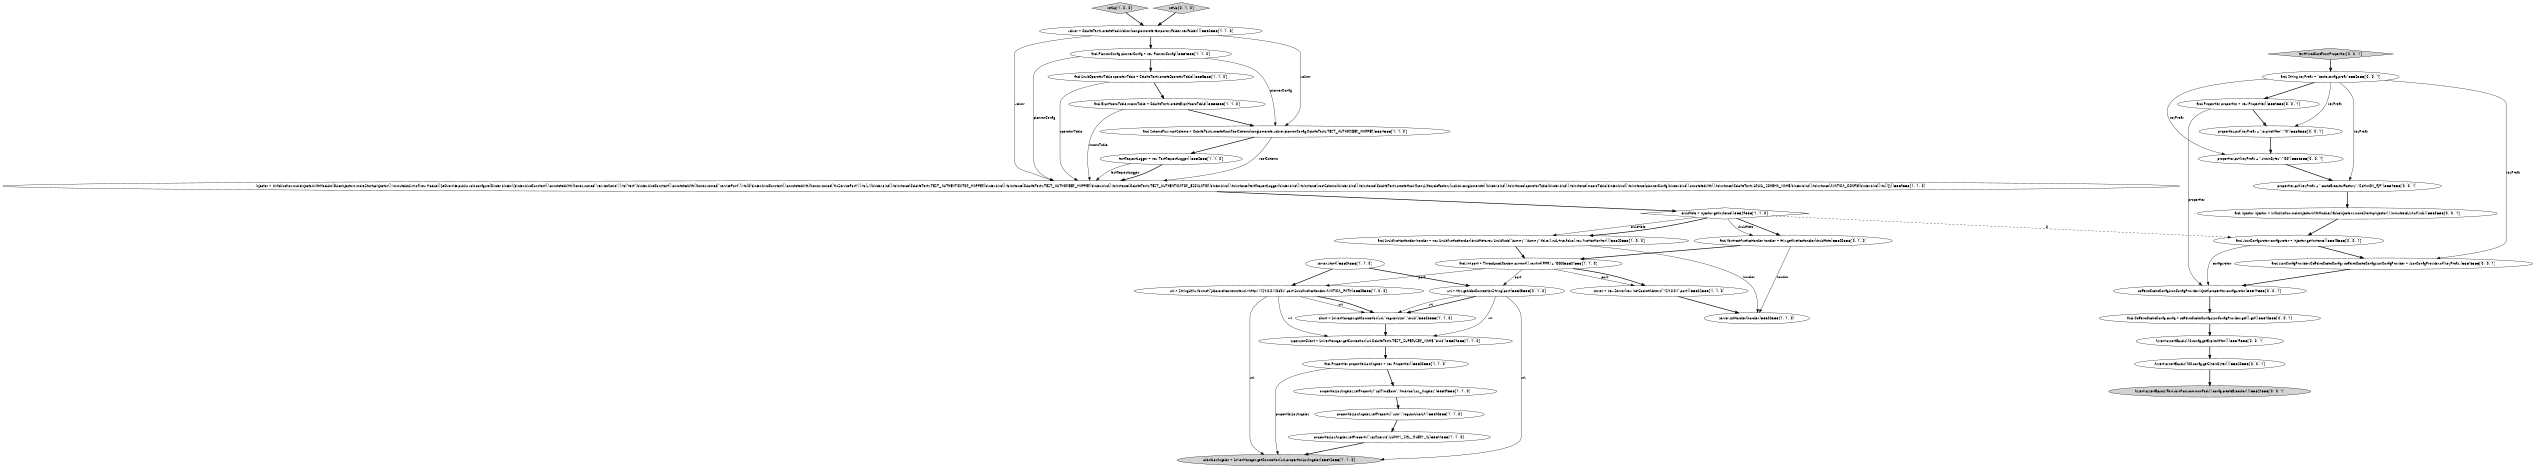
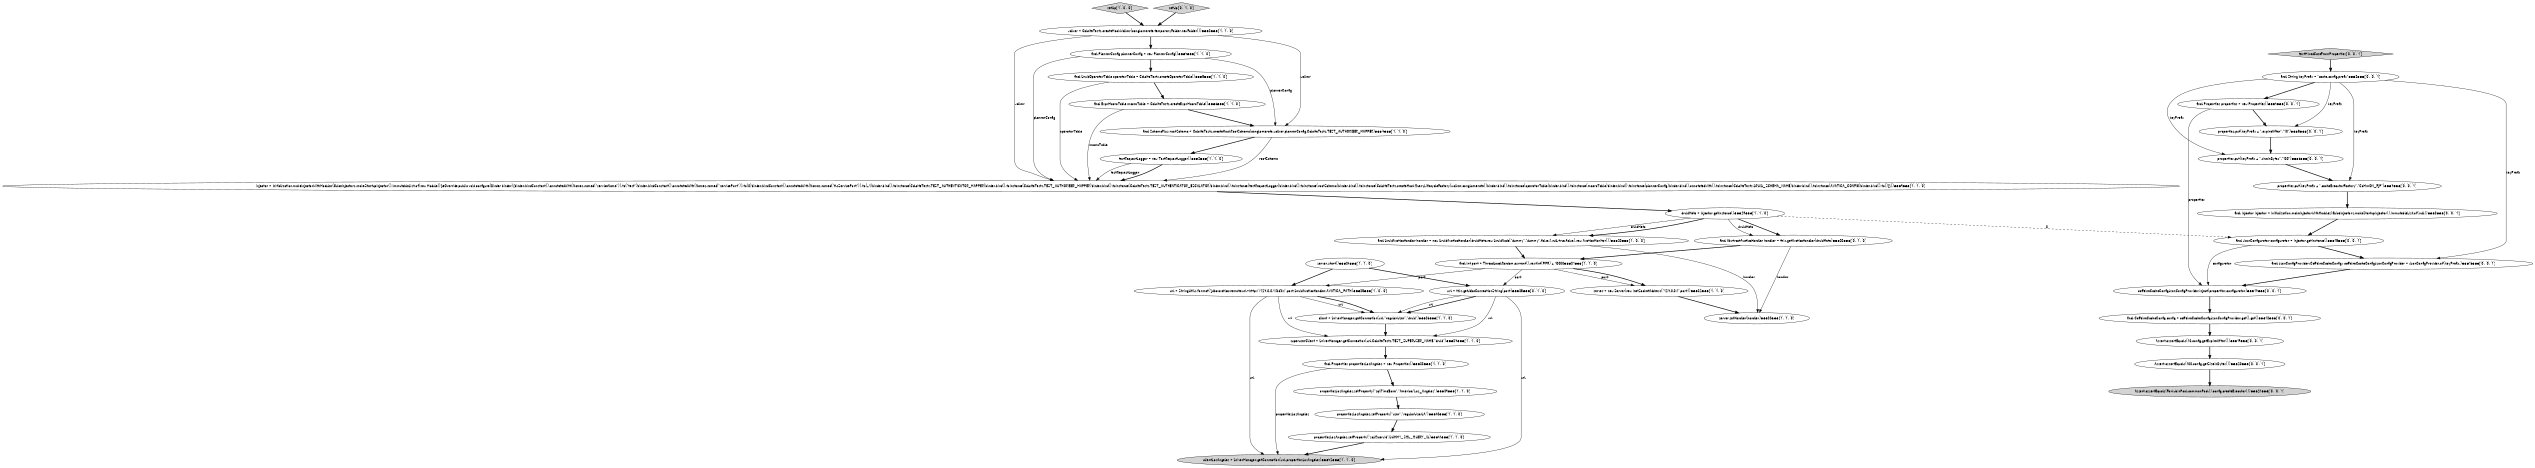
node "druidMeta = injector.getInstance()@@@29@@@['1', '1', '0']": shape diamond -> ellipse
